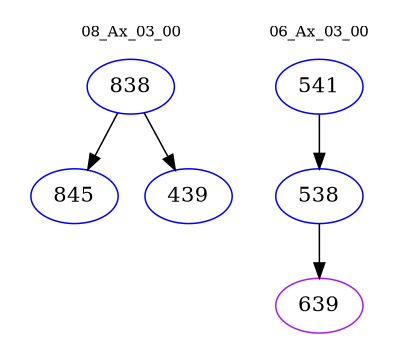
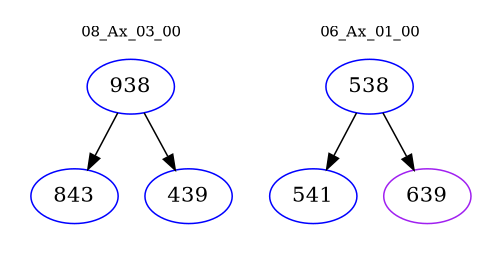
cluster "06_Ax_03_00": label "06_Ax_03_00" -> "06_Ax_01_00"
node "838": label "838" -> "938"
edge "541" -> "538": reversed
node "845": label "845" -> "843"
